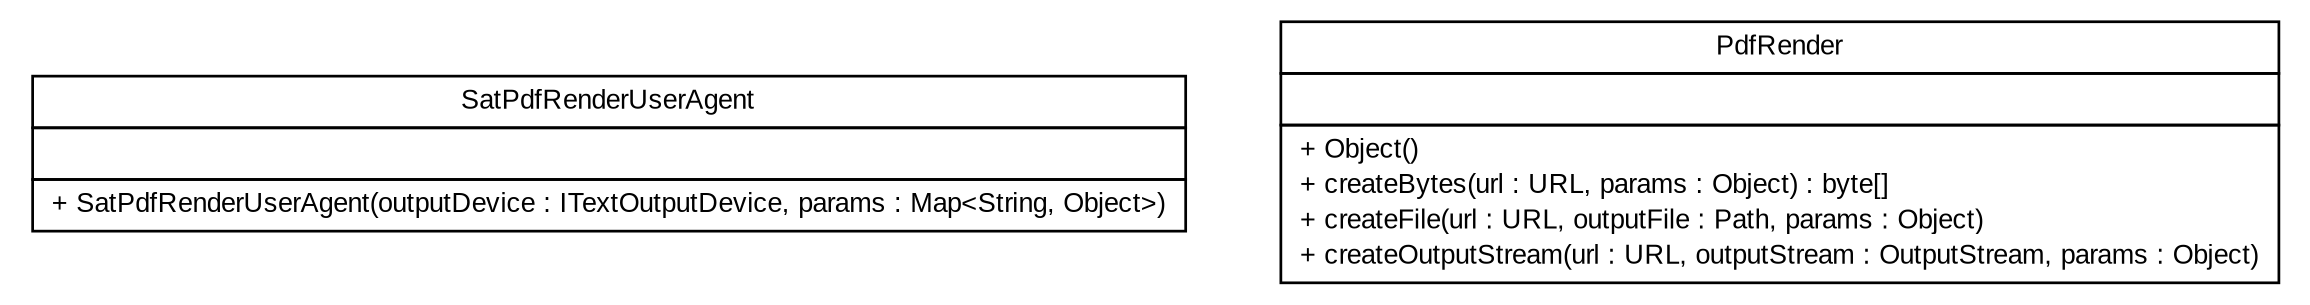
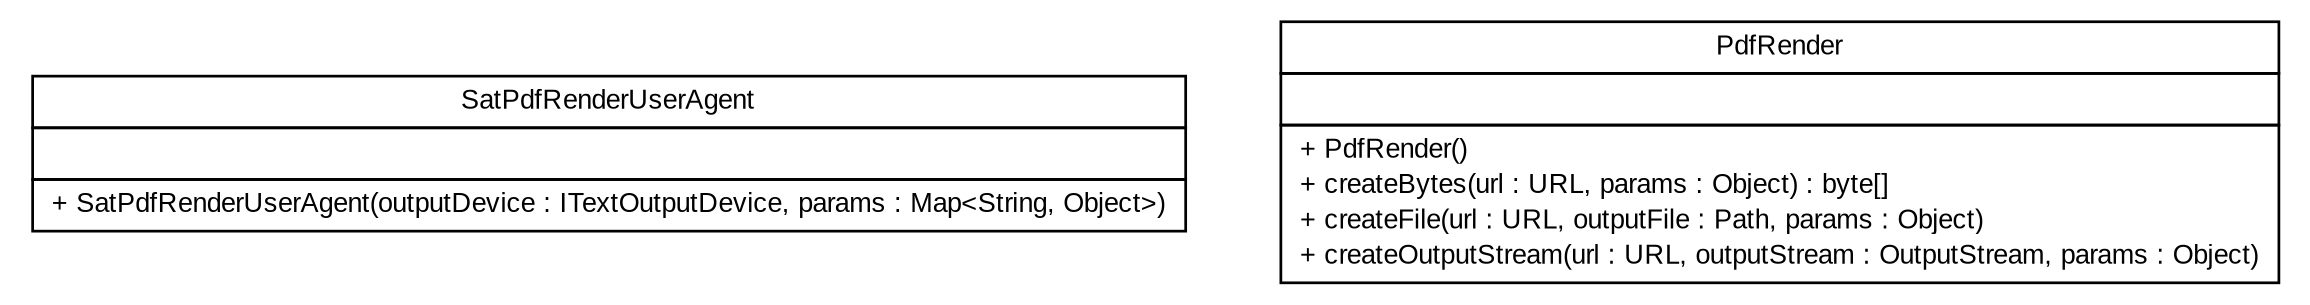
node "PdfRender": text "+ Object()" -> "+ PdfRender()"
